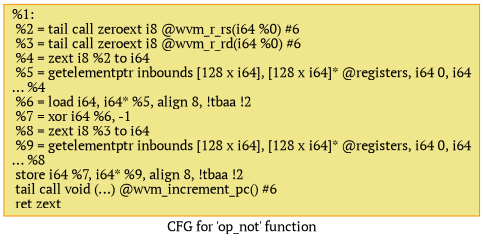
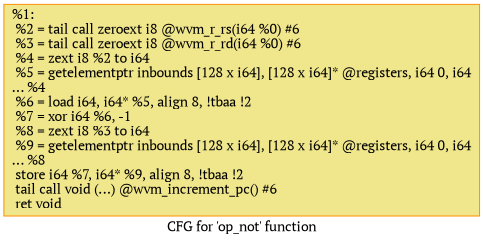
node "%1:": text "ret zext" -> "ret void"
